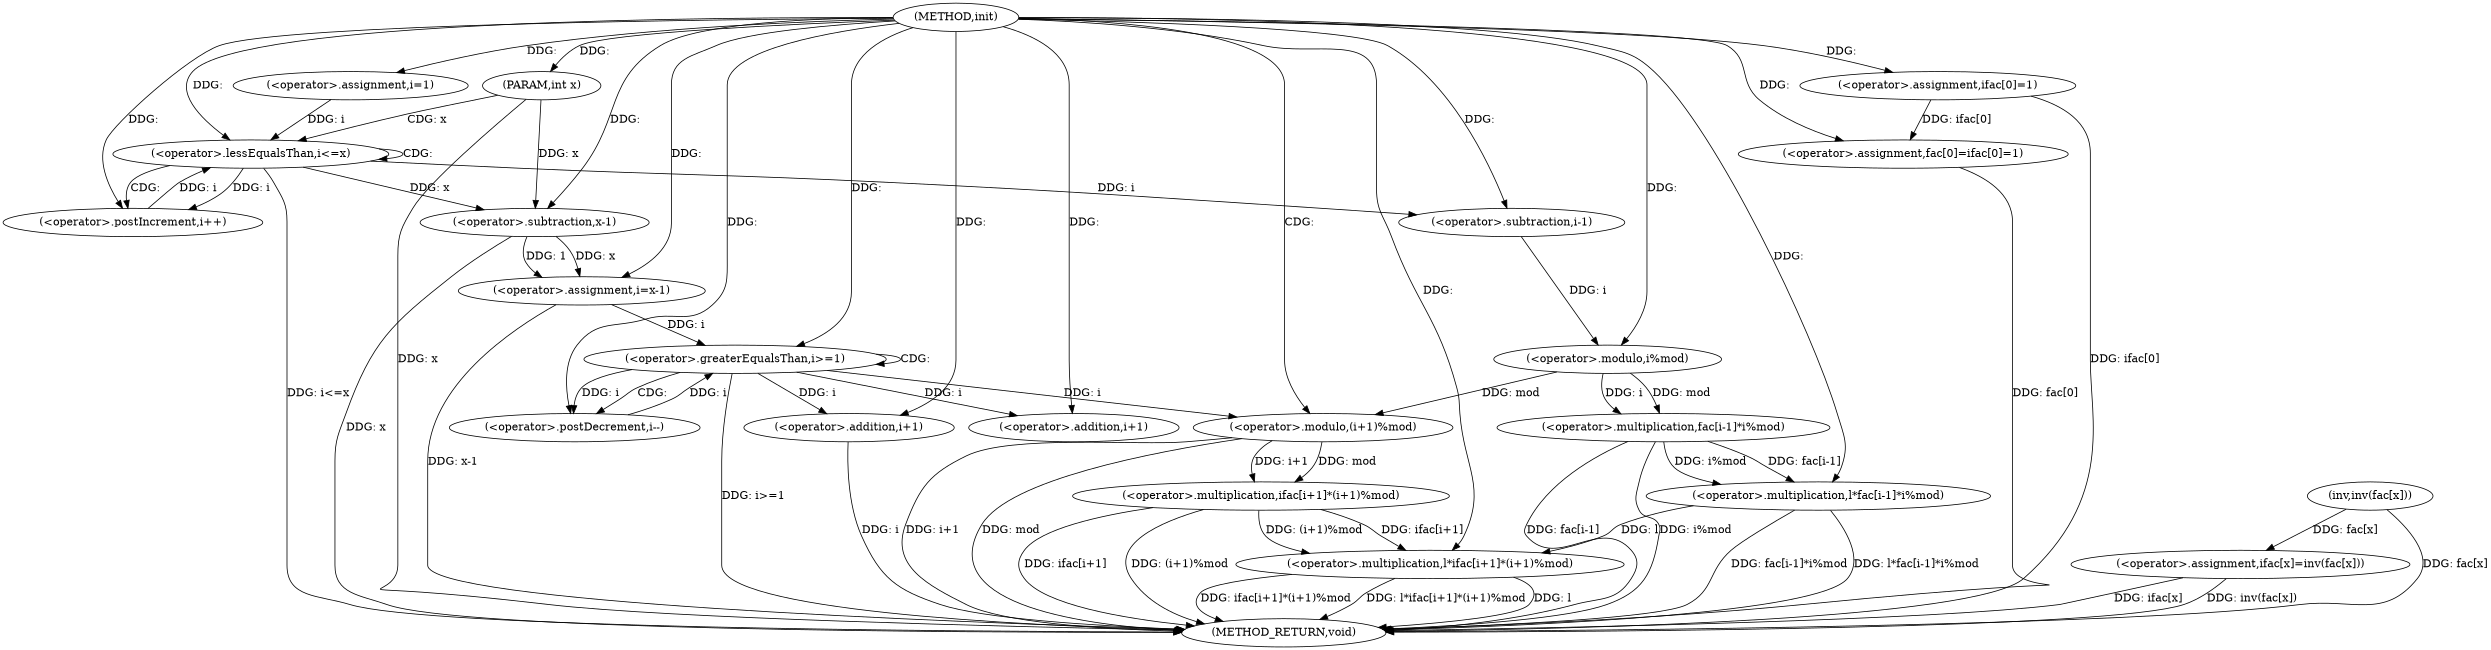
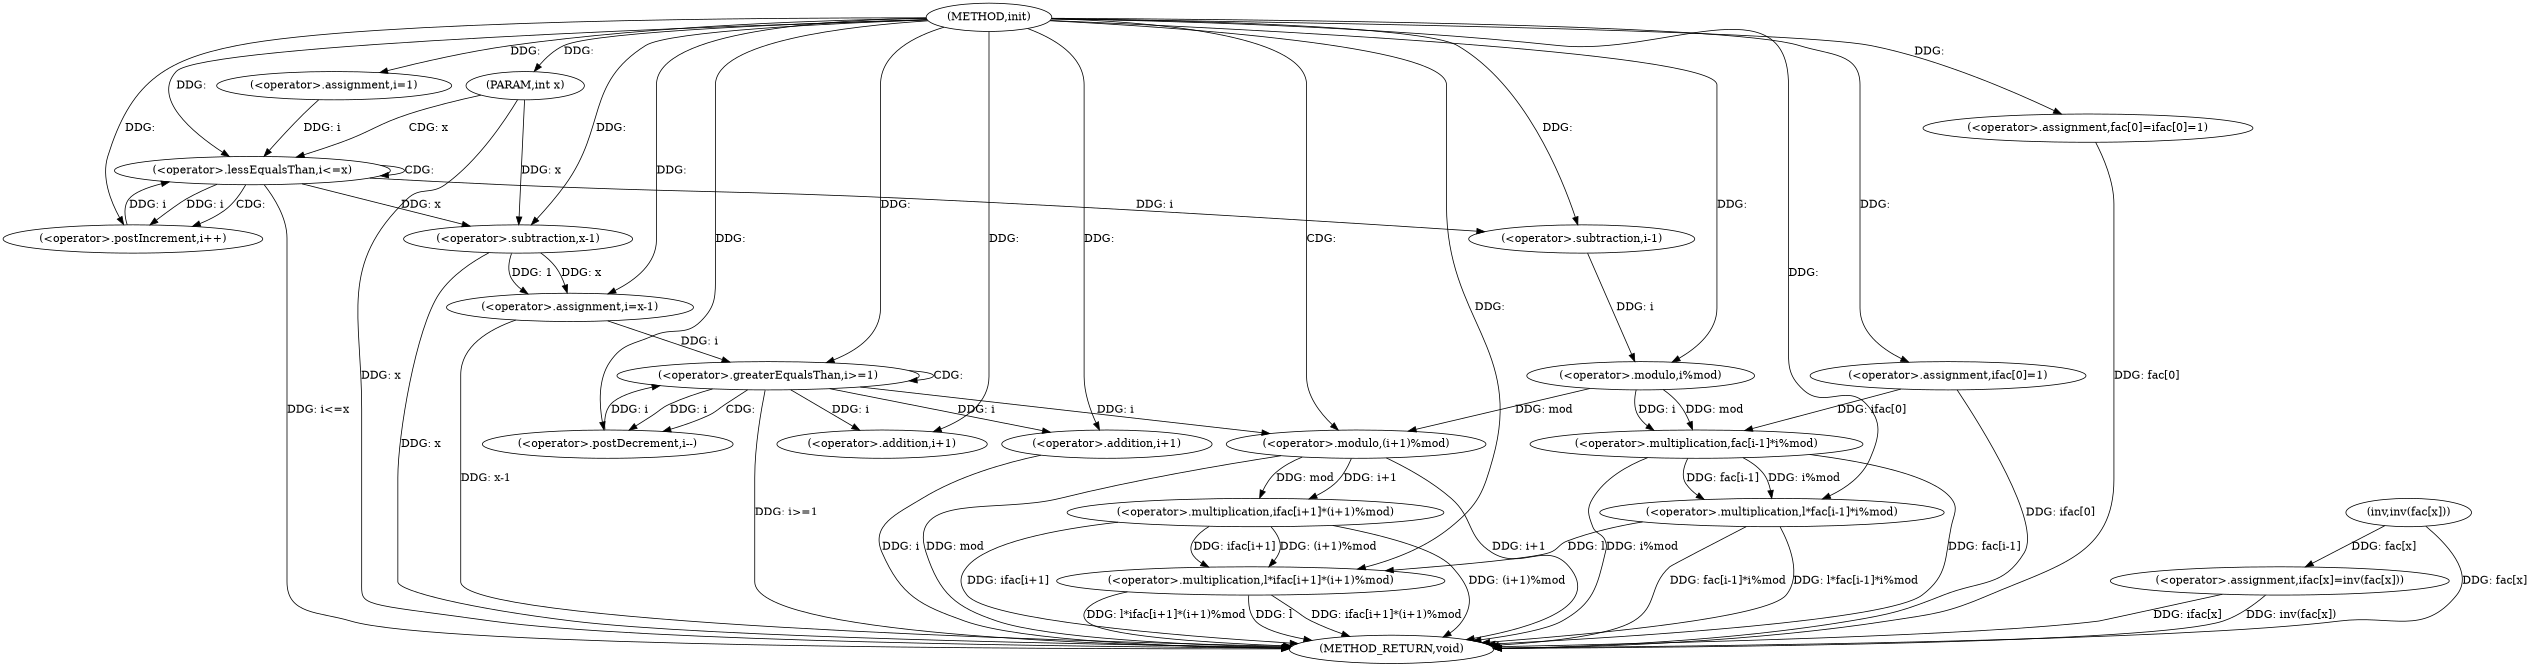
edge "(<operator>.assignment,ifac[0]=1)" -> "(<operator>.assignment,fac[0]=ifac[0]=1)": now "(<operator>.assignment,ifac[0]=1)" -> "(<operator>.multiplication,fac[i-1]*i%mod)"
